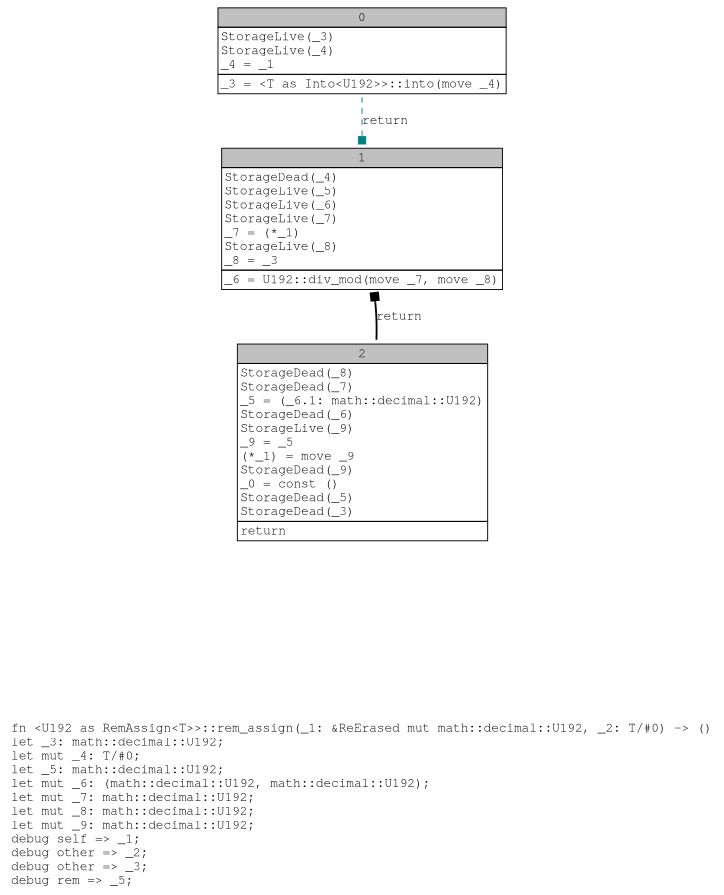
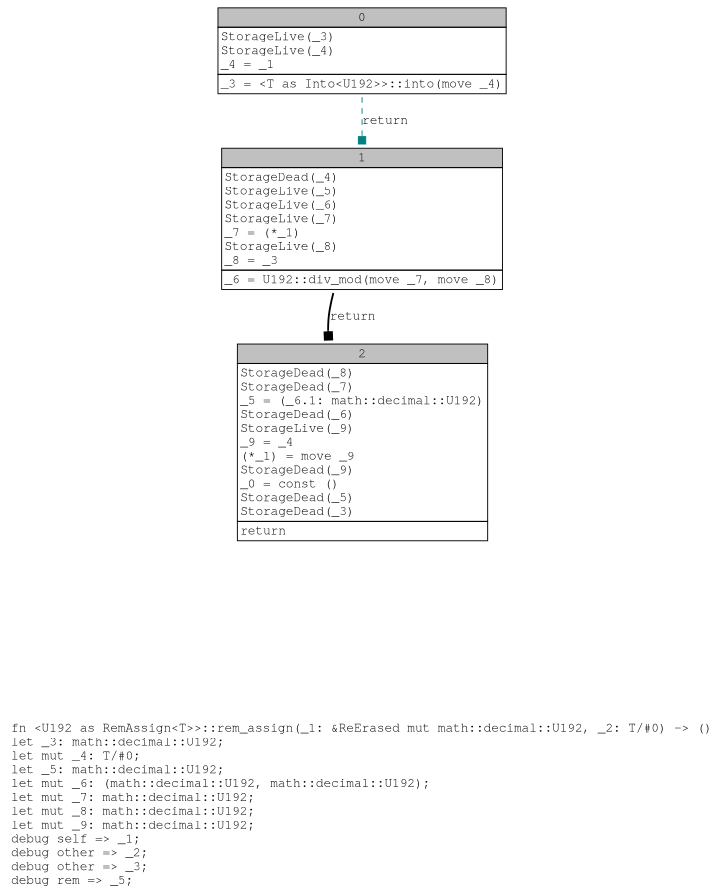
edge "2" -> "1": reversed
node "2": text "_9 = _5" -> "_9 = _4"
